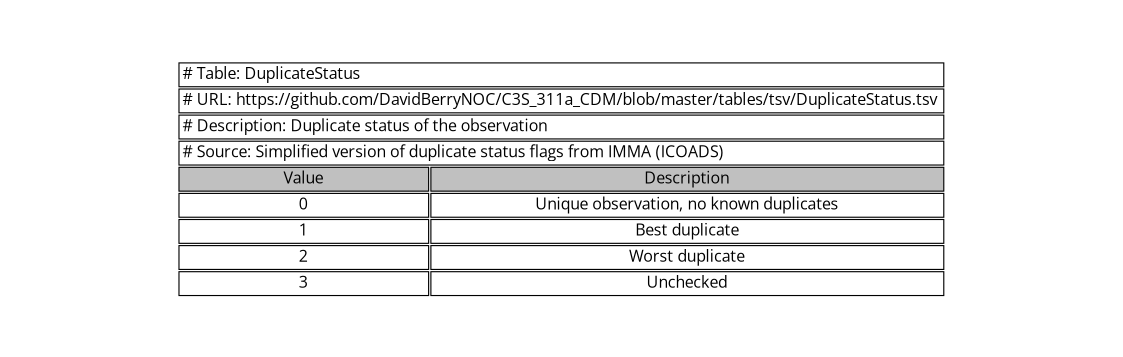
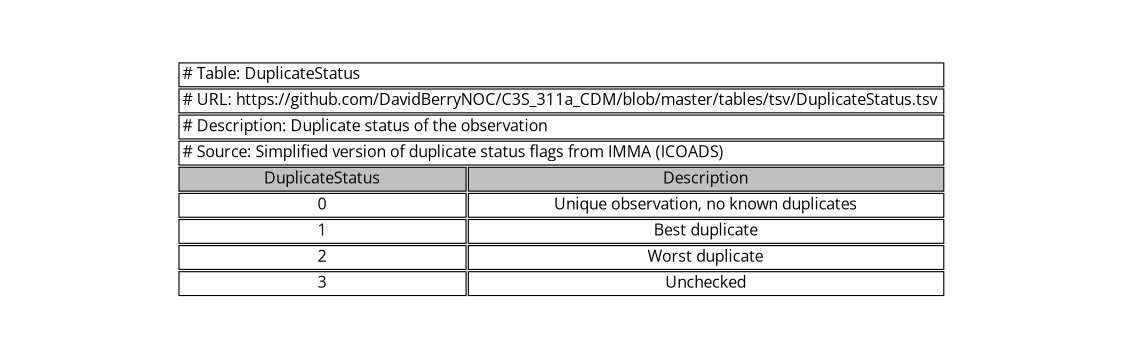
node "# Table: DuplicateStatus": text "Value" -> "DuplicateStatus"
